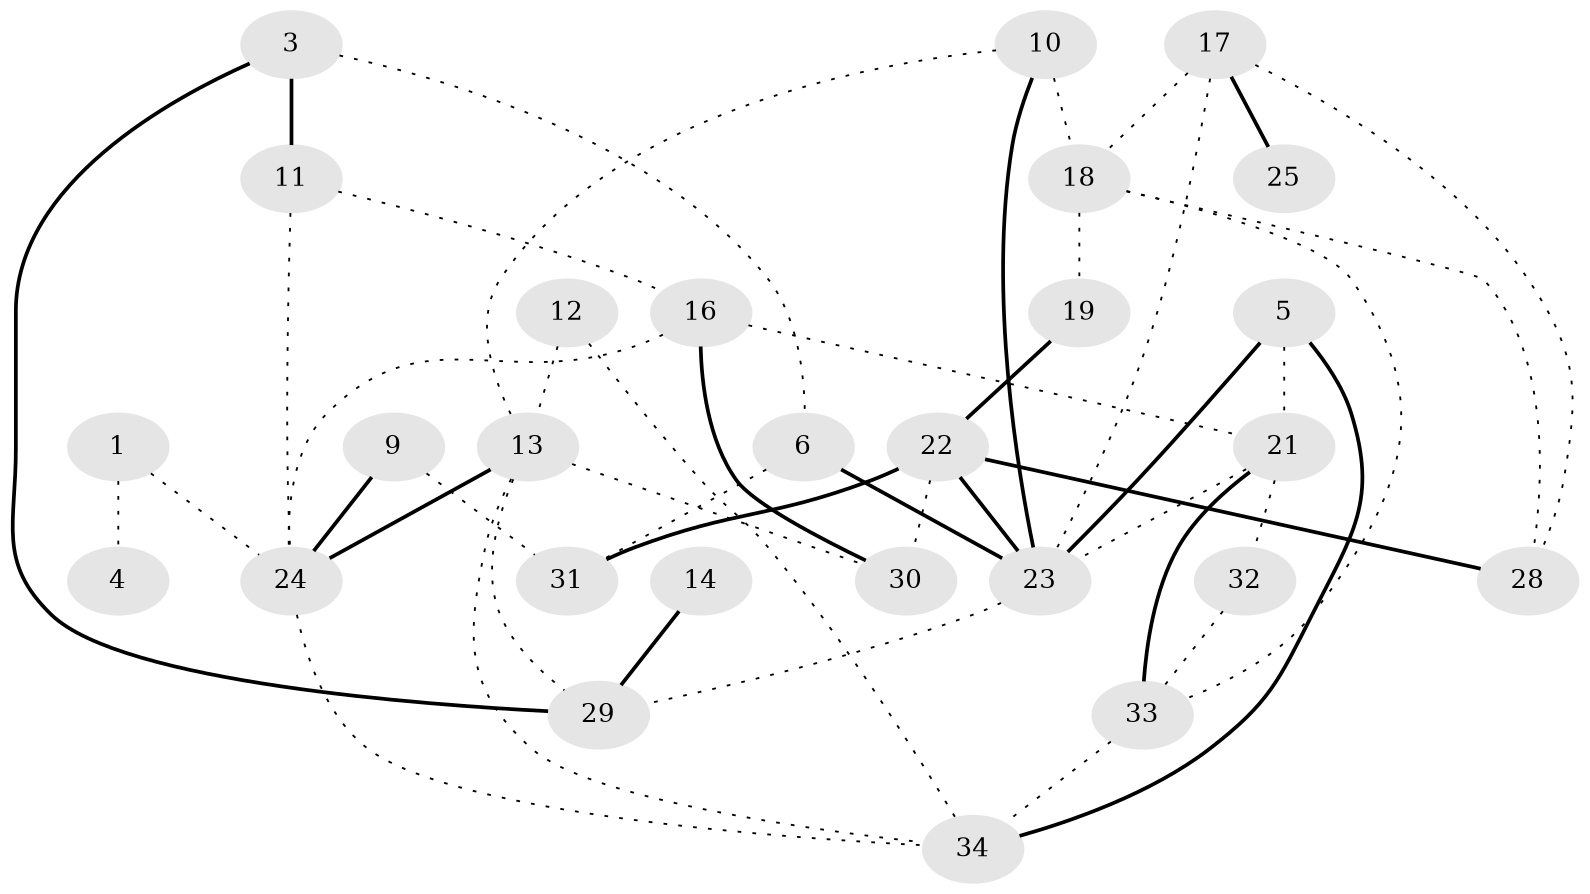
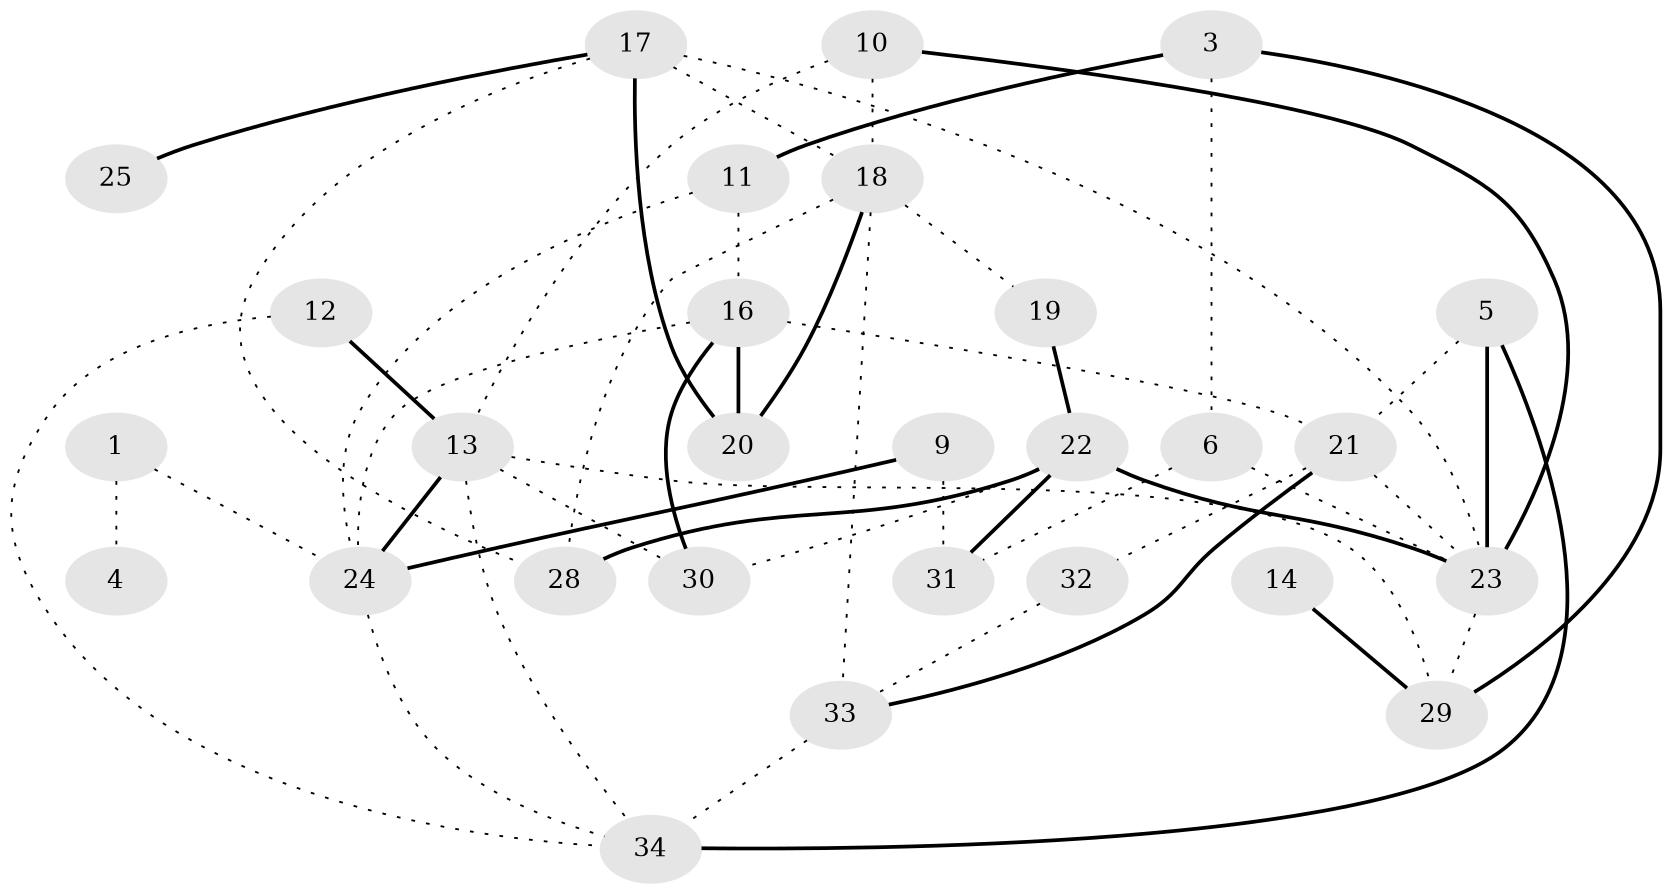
edge "12" -- "13": style dotted -> bold
node "20": added
edge "6" -- "23": style bold -> dotted
